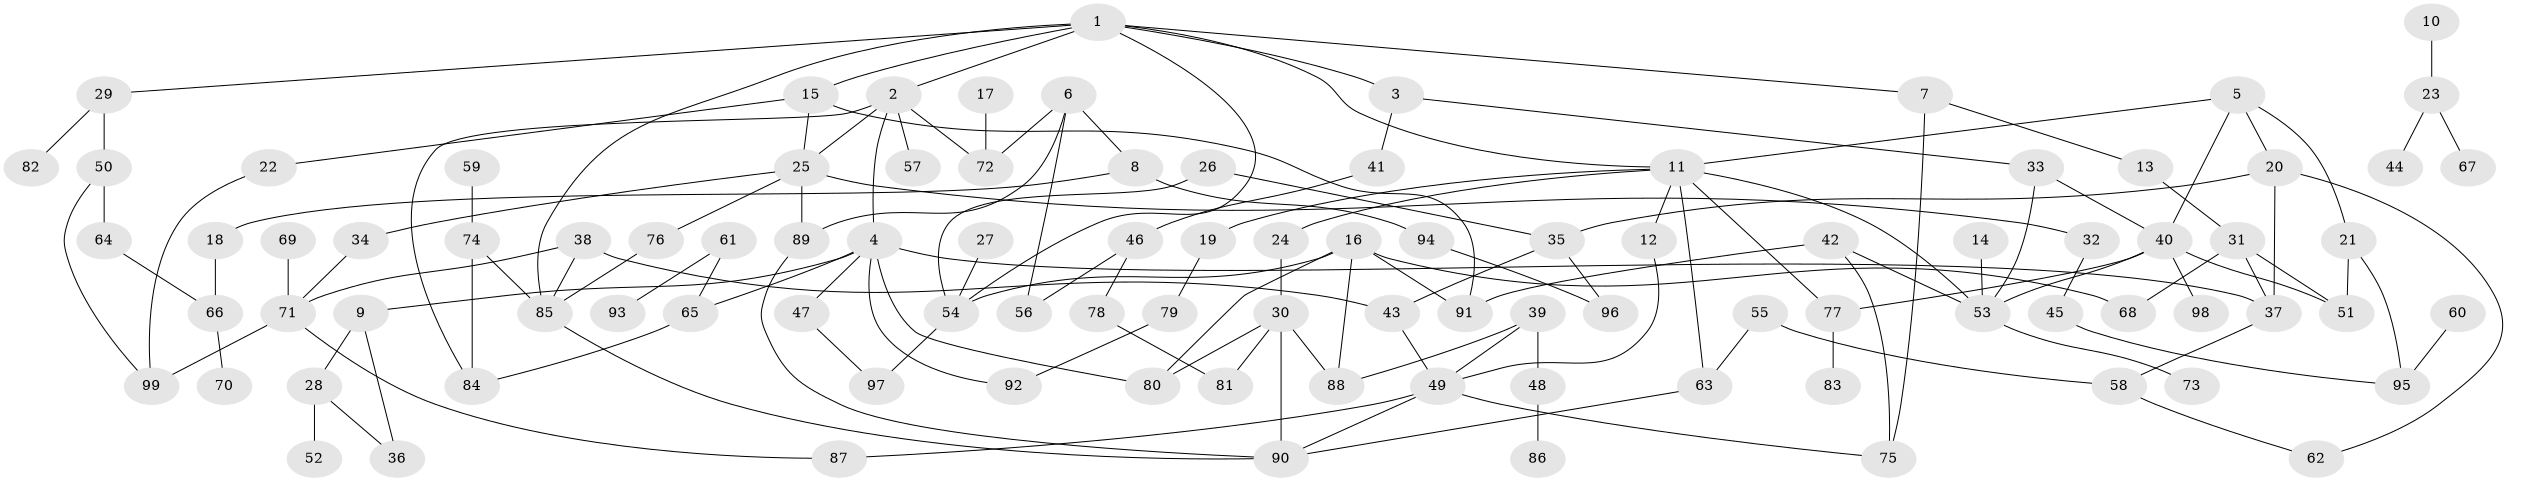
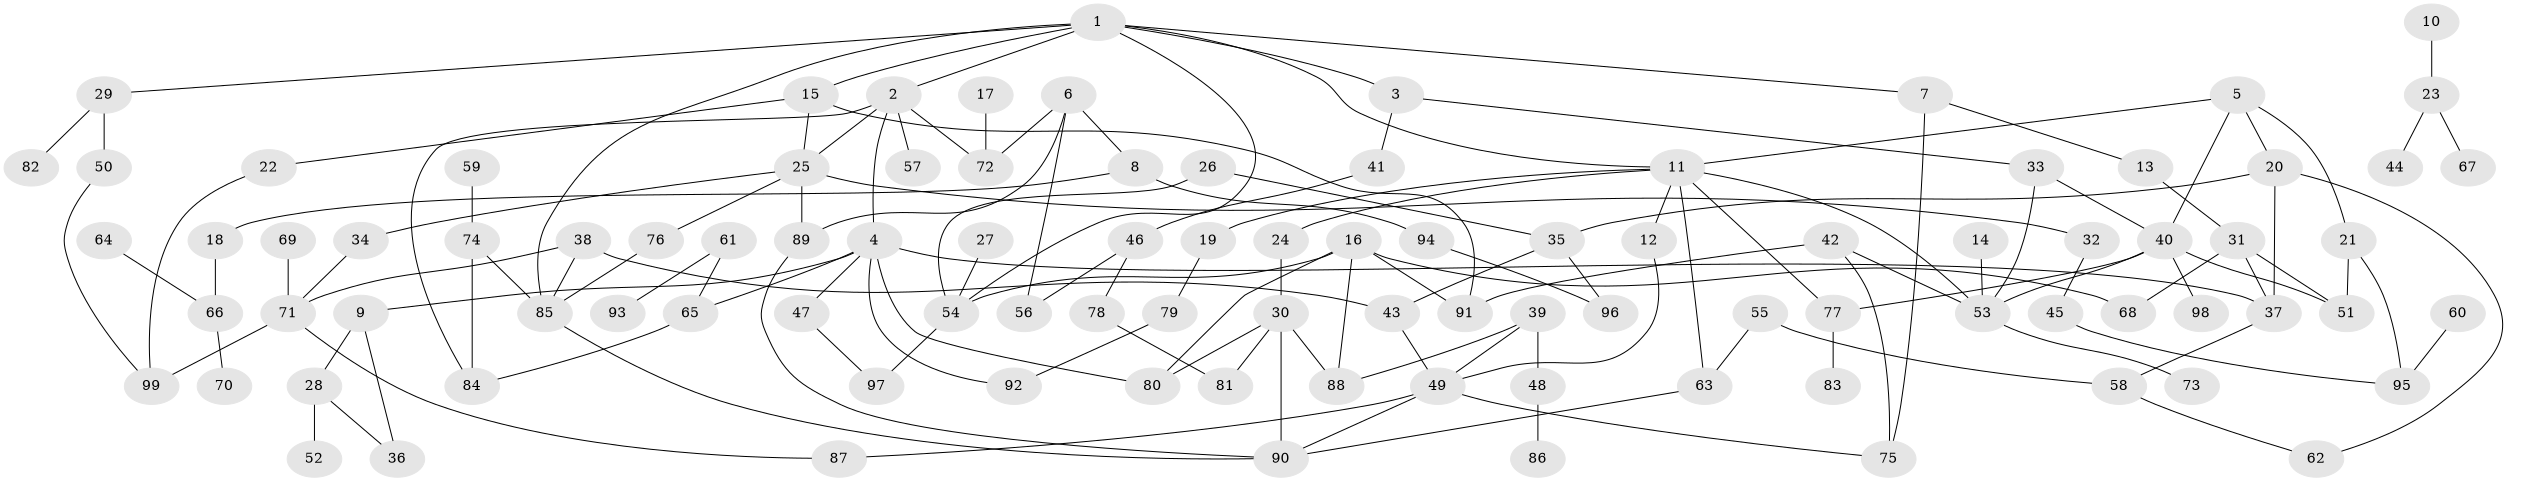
edge "50" -- "64": removed
